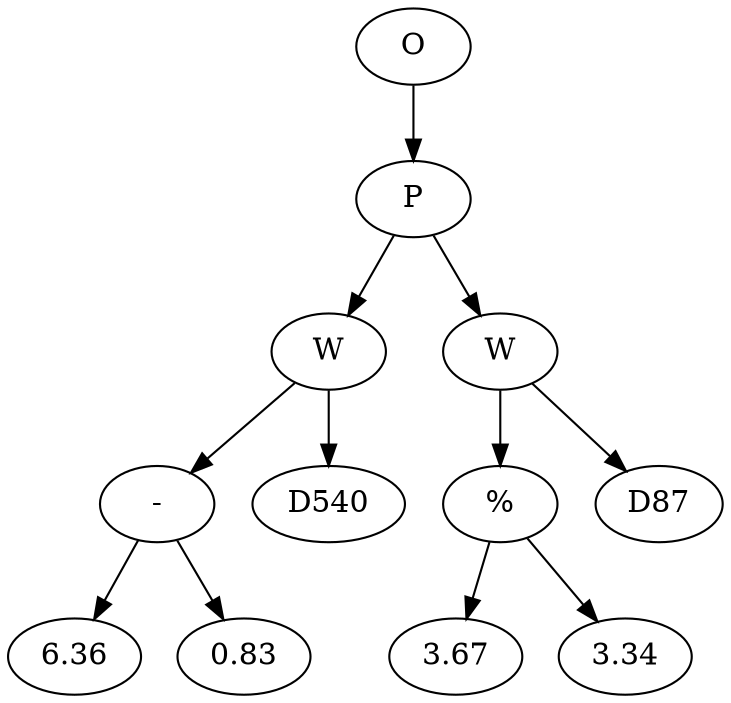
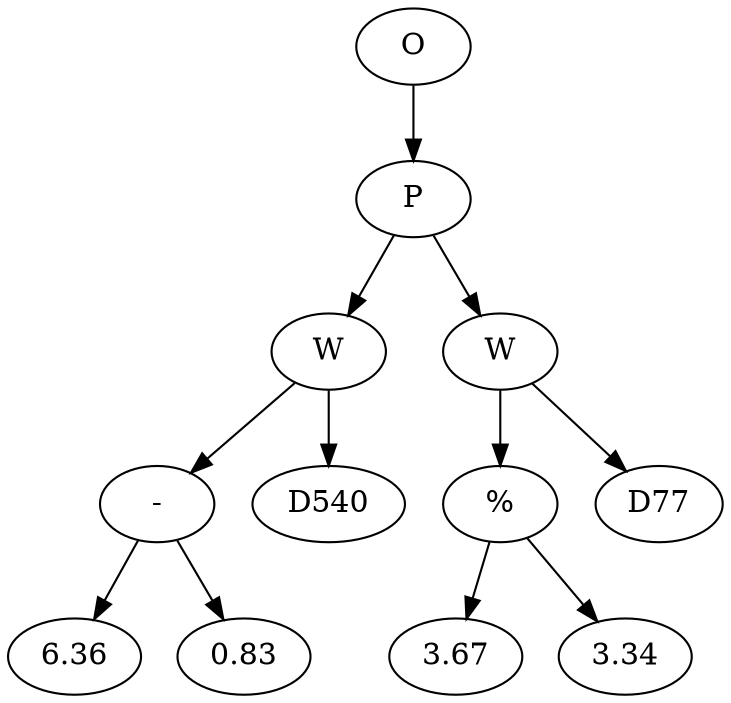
node "D87": label "D87" -> "D77"
